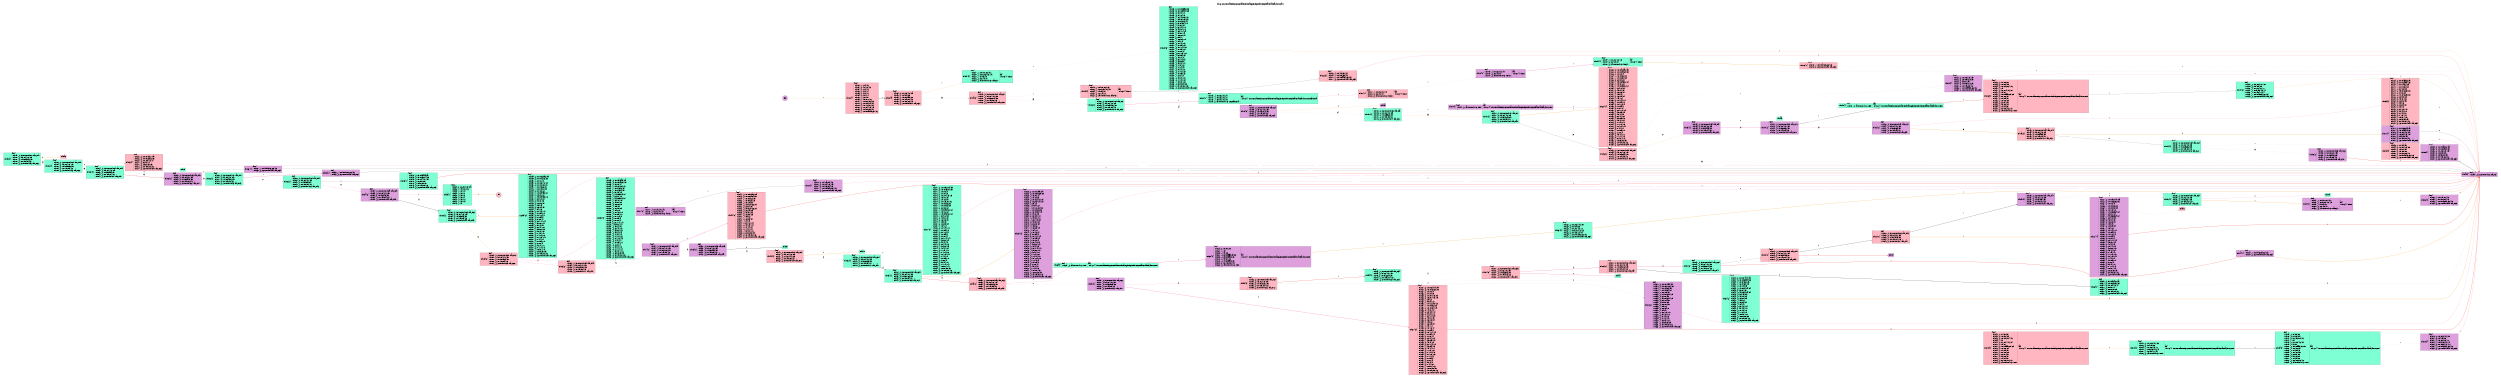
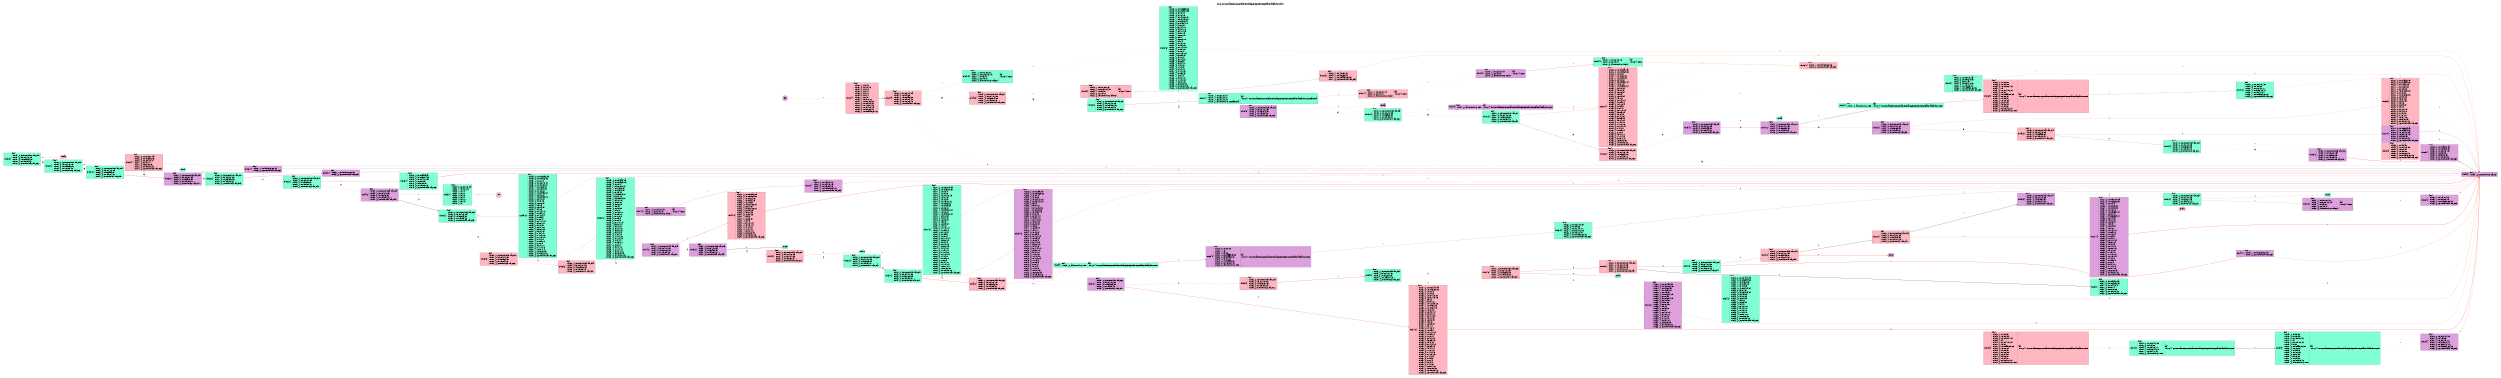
node "0x402240 [31]": fillcolor plum -> aquamarine
